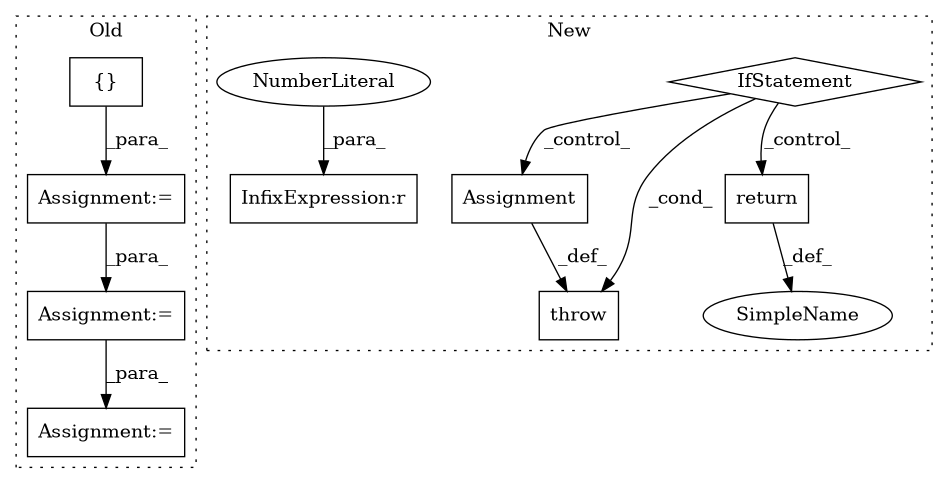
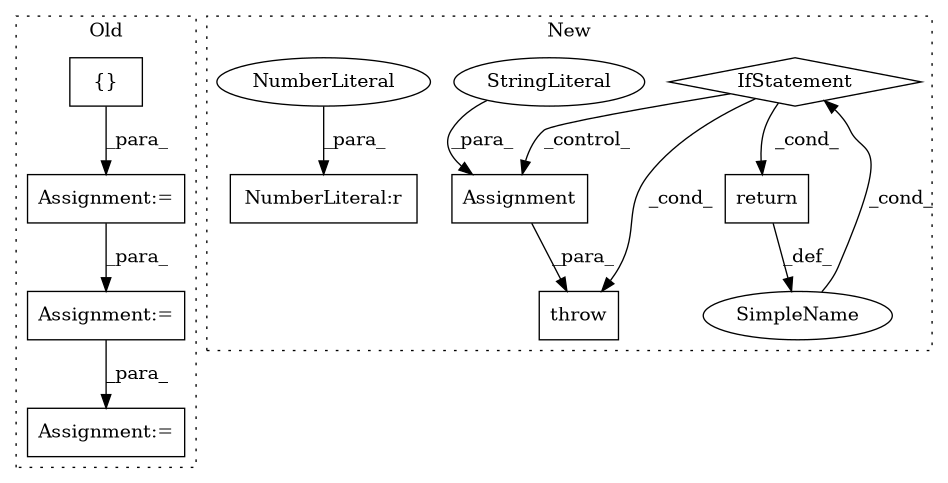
node "StringLiteral": added
edge "IfStatement" -> "return": label "_control_" -> "_cond_"
node "InfixExpression:r": label "InfixExpression:r" -> "NumberLiteral:r"
edge "SimpleName" -> "IfStatement": added, label "_cond_"
edge "Assignment" -> "throw": label "_def_" -> "_para_"
